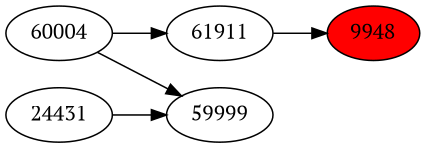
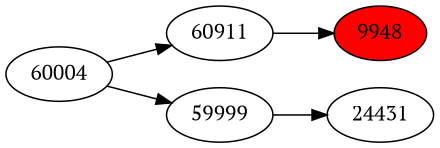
node "61911": label "61911" -> "60911"
edge "24431" -> "59999": reversed
